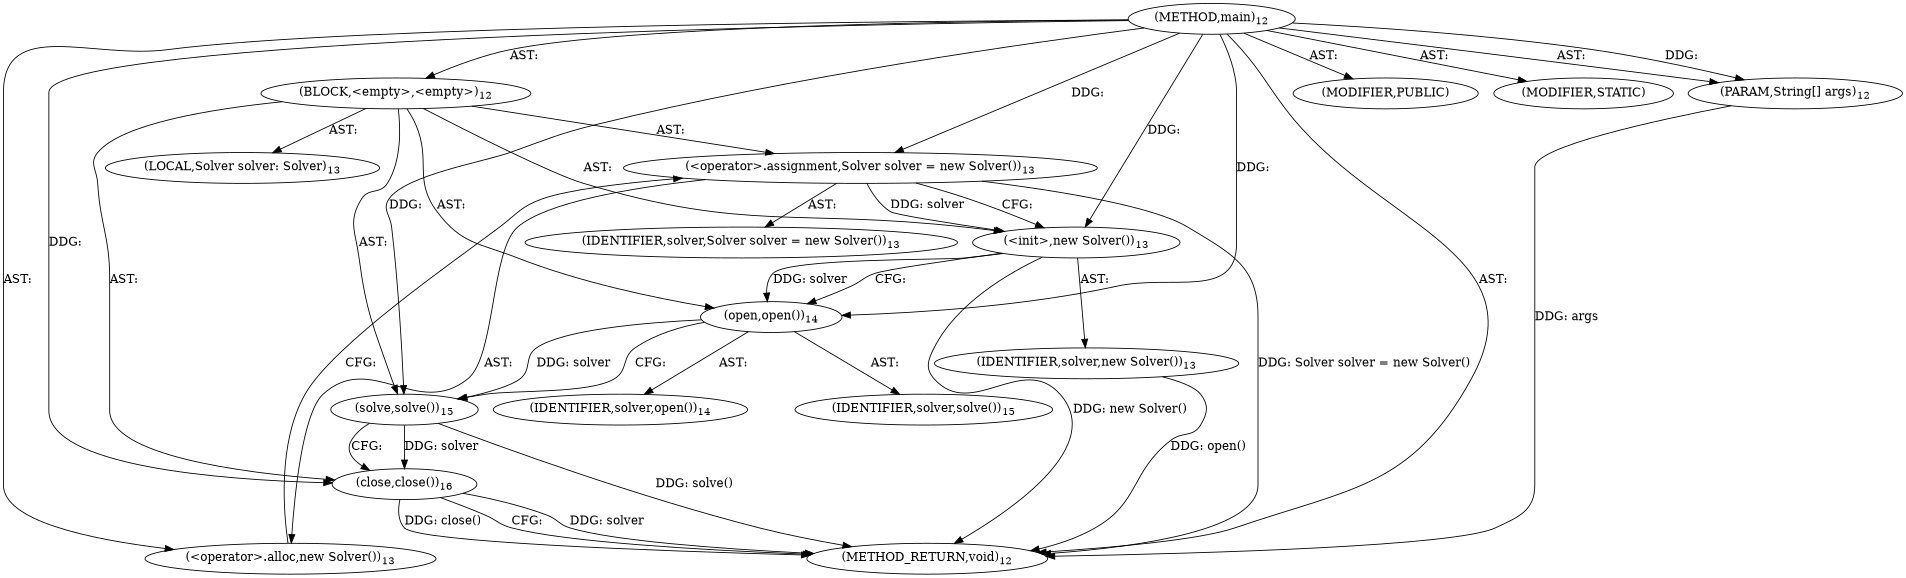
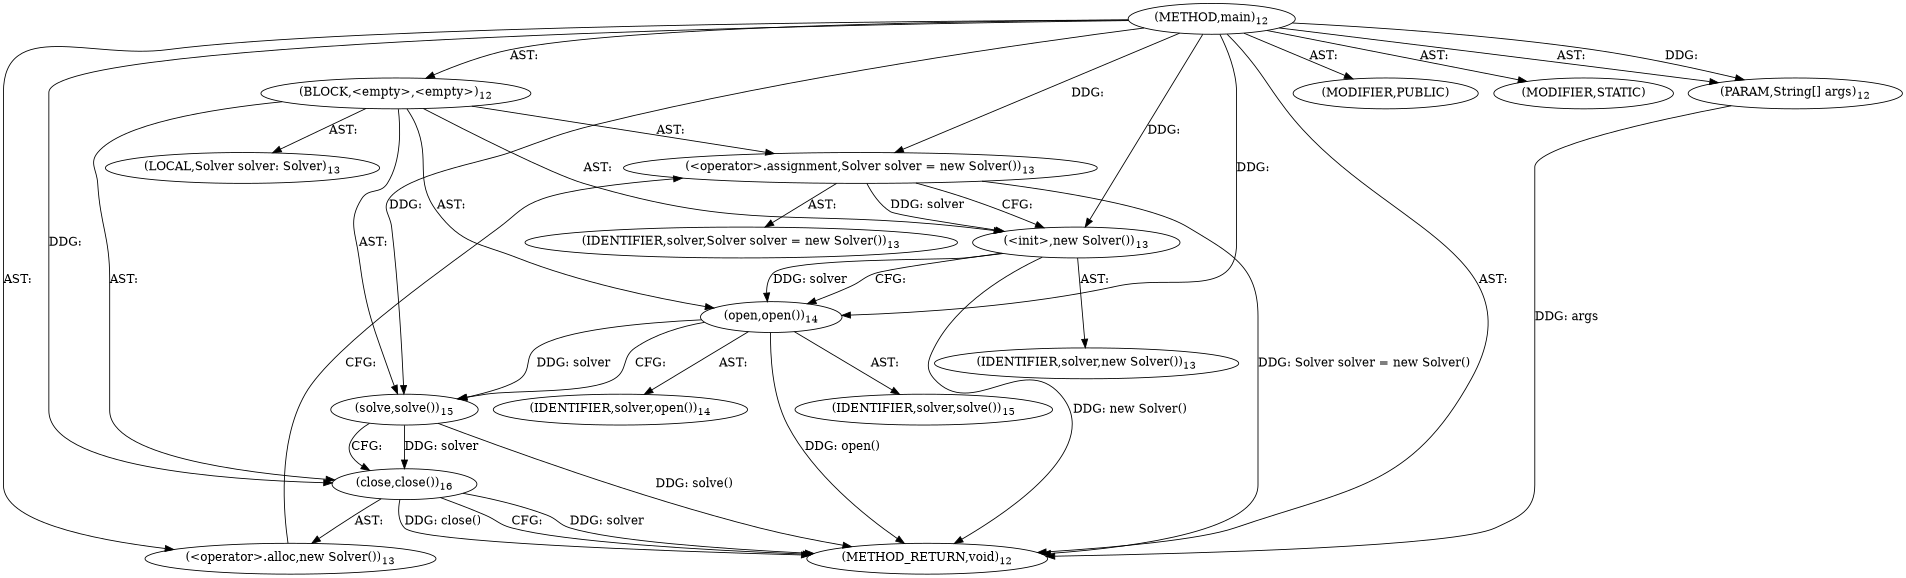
edge "(<operator>.assignment,Solver solver = new Solver())" -> "(<operator>.alloc,new Solver())": now "(close,close())" -> "(<operator>.alloc,new Solver())"
edge "(IDENTIFIER,solver,new Solver())" -> "(METHOD_RETURN,void)": now "(open,open())" -> "(METHOD_RETURN,void)"
